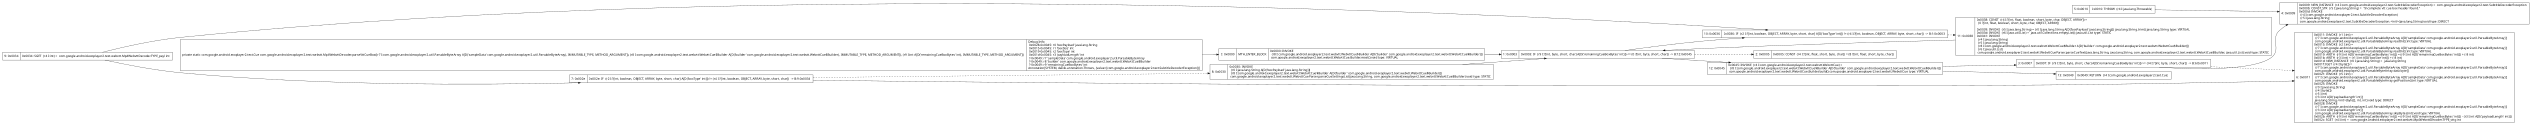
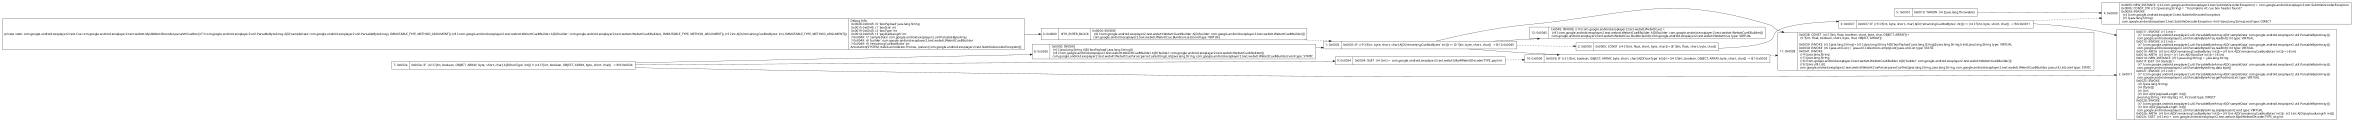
edge "9: 0x0034" -> "10: 0x0036": style solid -> dashed
edge "11: 0x0038" -> "1: 0x0003": reversed
edge "0: 0x0000" -> "1: 0x0003": style solid -> dashed
edge "12: 0x0045" -> "3: 0x0007": now "2: 0x0005" -> "3: 0x0007"
edge "3: 0x0007" -> "4: 0x0009": style solid -> dashed
edge "3: 0x0007" -> "6: 0x0011": style dashed -> solid
edge "7: 0x002e" -> "8: 0x0030": style dashed -> solid
node "13: 0x0049": removed
edge "9: 0x0034" -> "7: 0x002e": reversed
